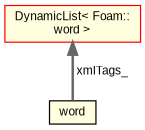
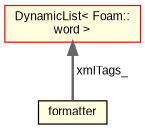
node "word": label "word" -> "formatter"
